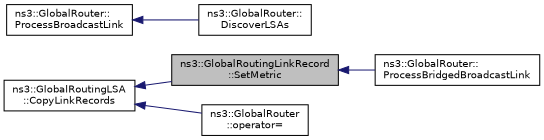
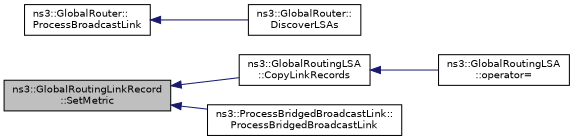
node "ns3::GlobalRouter:: ProcessBridgedBroadcastLink": label "ns3::GlobalRouter:: ProcessBridgedBroadcastLink" -> "ns3::ProcessBridgedBroadcastLink:: ProcessBridgedBroadcastLink"
edge "ns3::GlobalRoutingLinkRecord ::SetMetric" -> "ns3::GlobalRoutingLSA ::CopyLinkRecords": reversed
node "ns3::GlobalRouter ::operator=": label "ns3::GlobalRouter ::operator=" -> "ns3::GlobalRoutingLSA ::operator="
